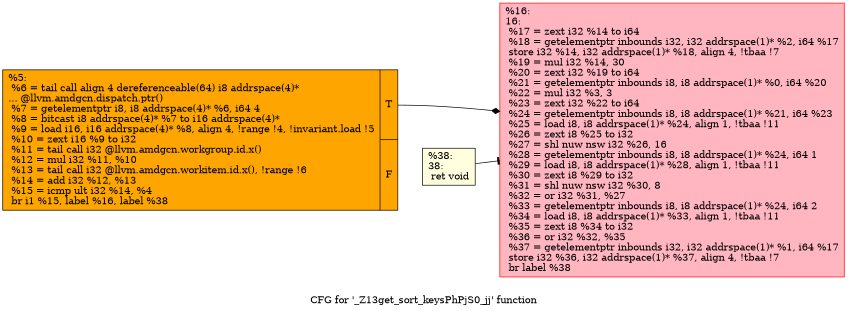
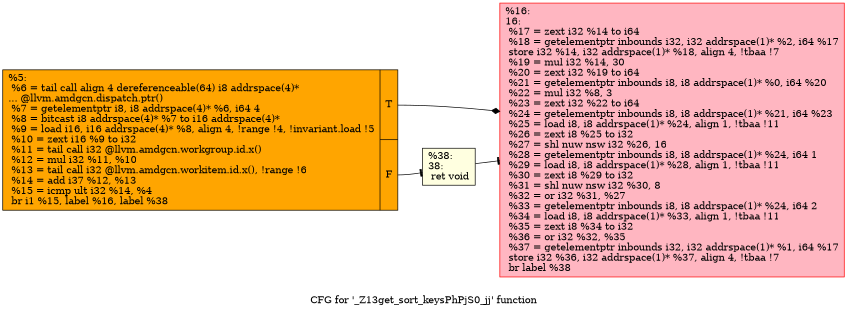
node "%16:": text "%22 = mul i32 %3, 3" -> "%22 = mul i32 %8, 3"
edge "%5:" -> "%38:": added
node "%5:": text "%14 = add i32 %12, %13" -> "%14 = add i37 %12, %13"
